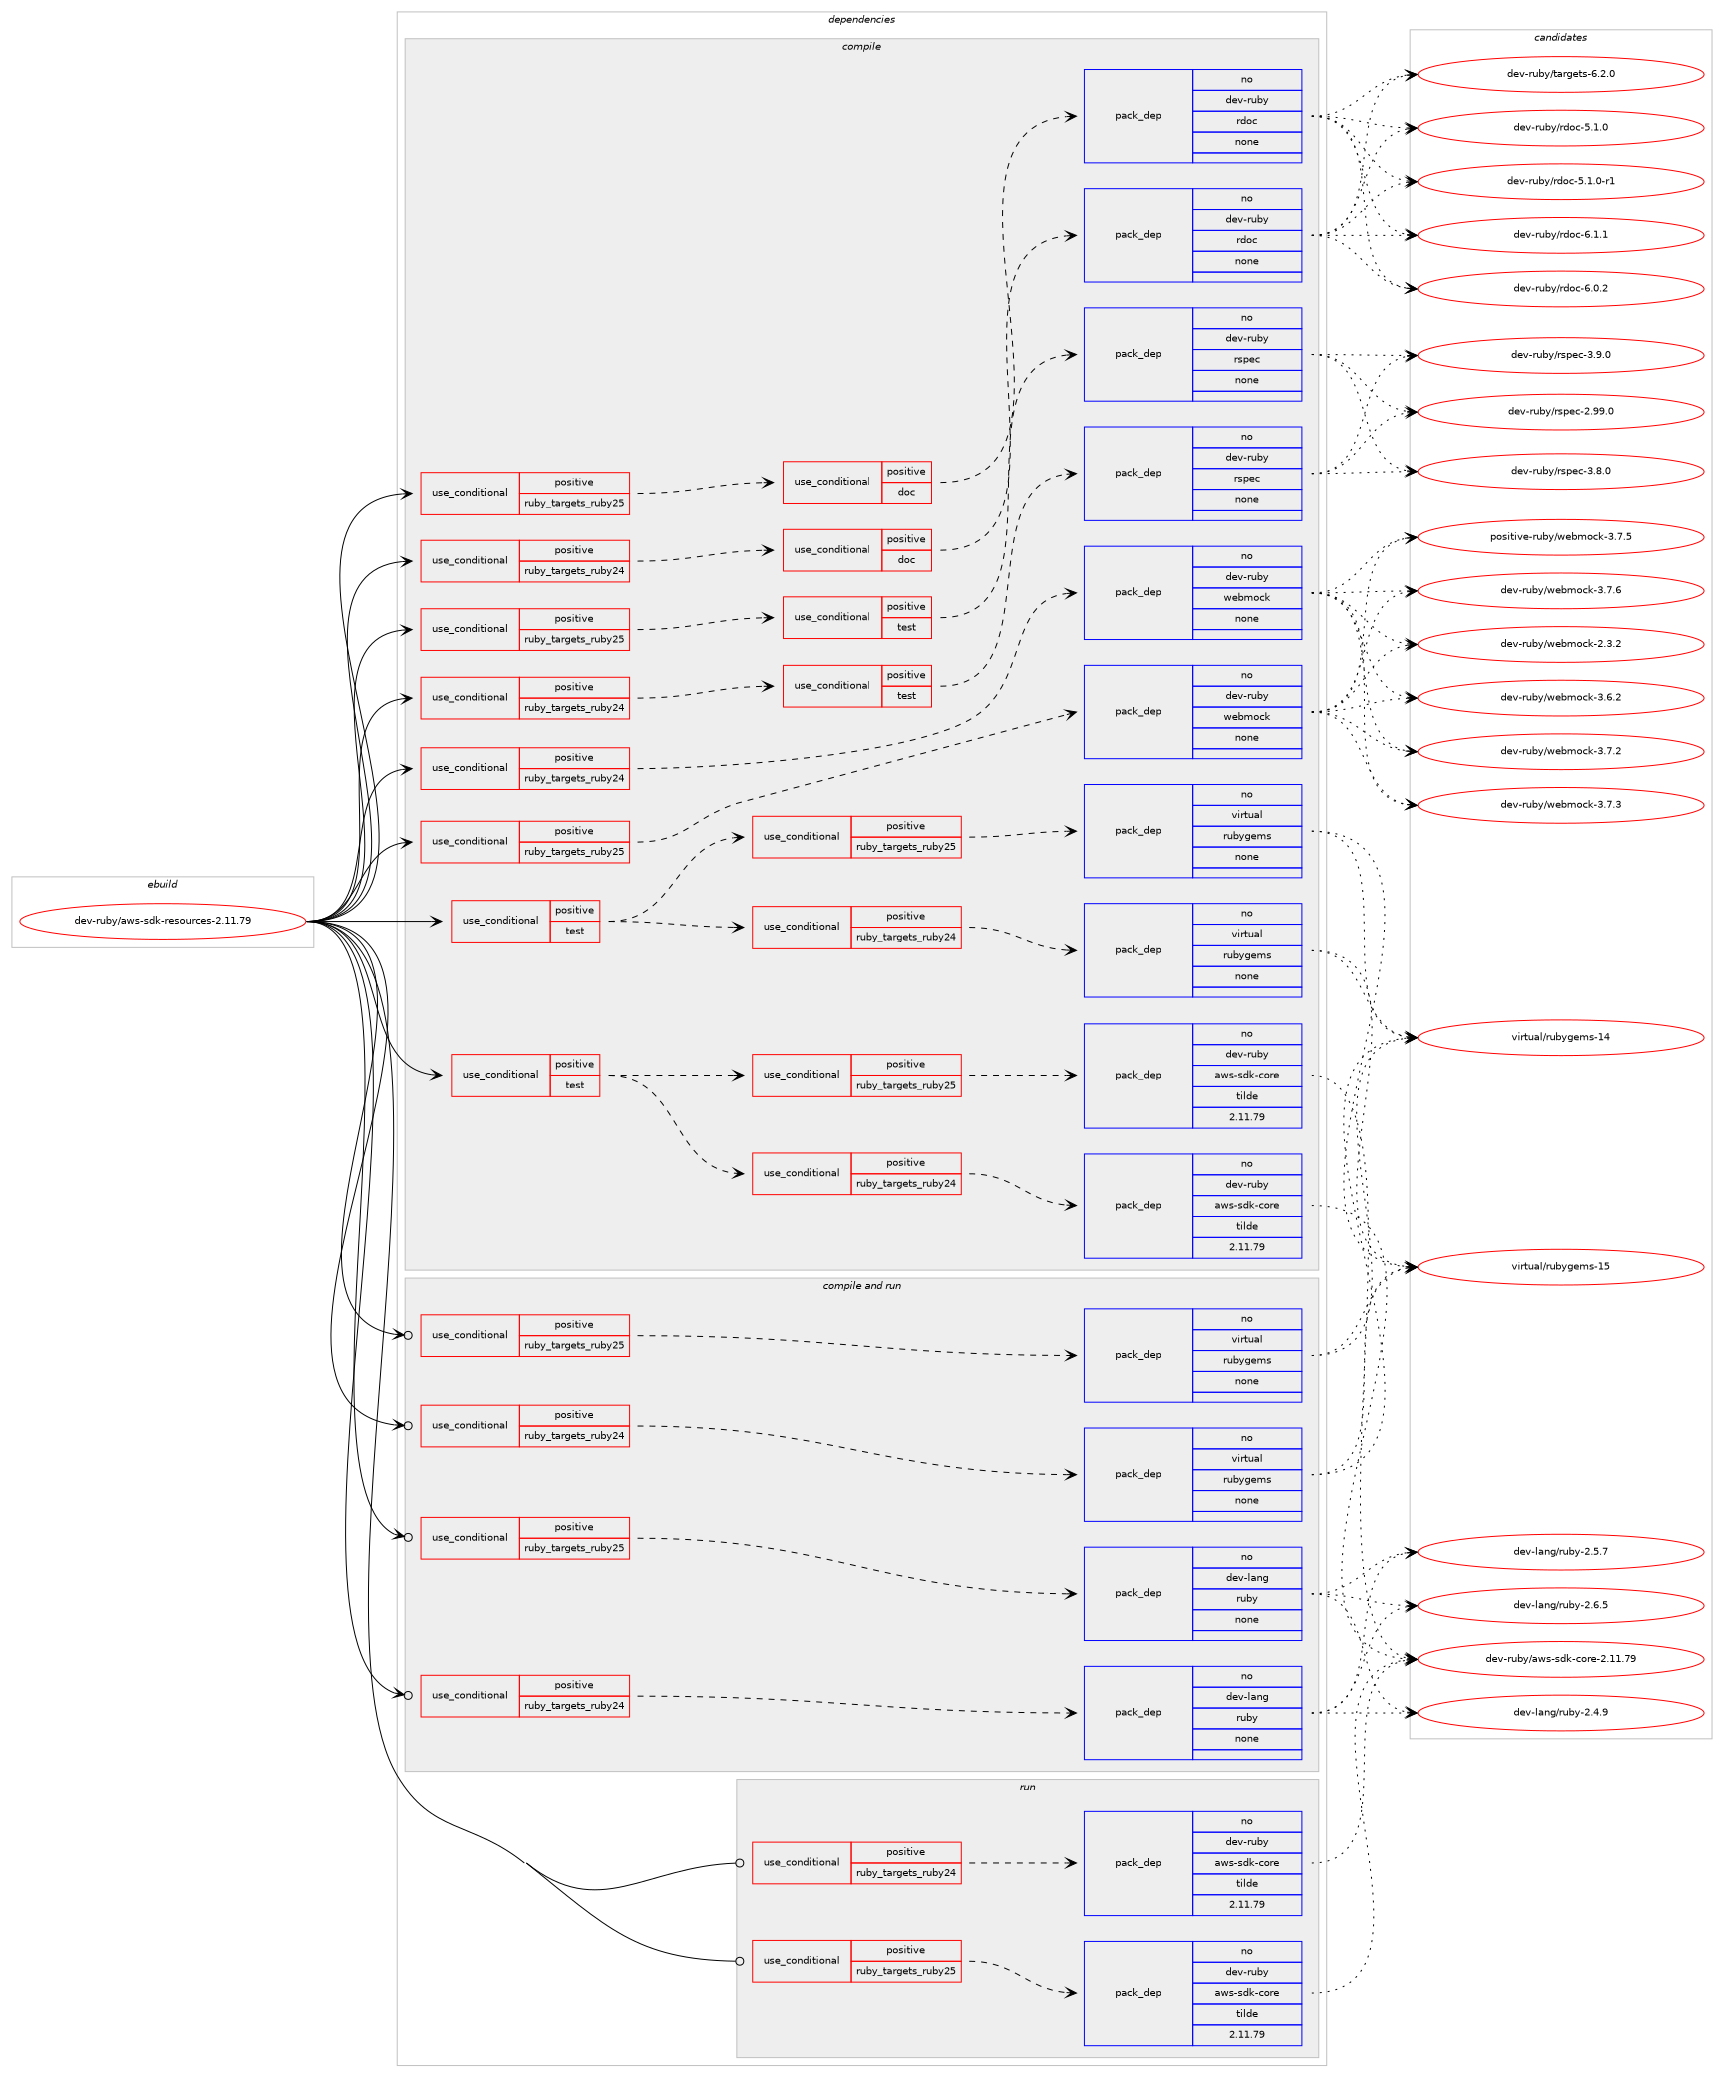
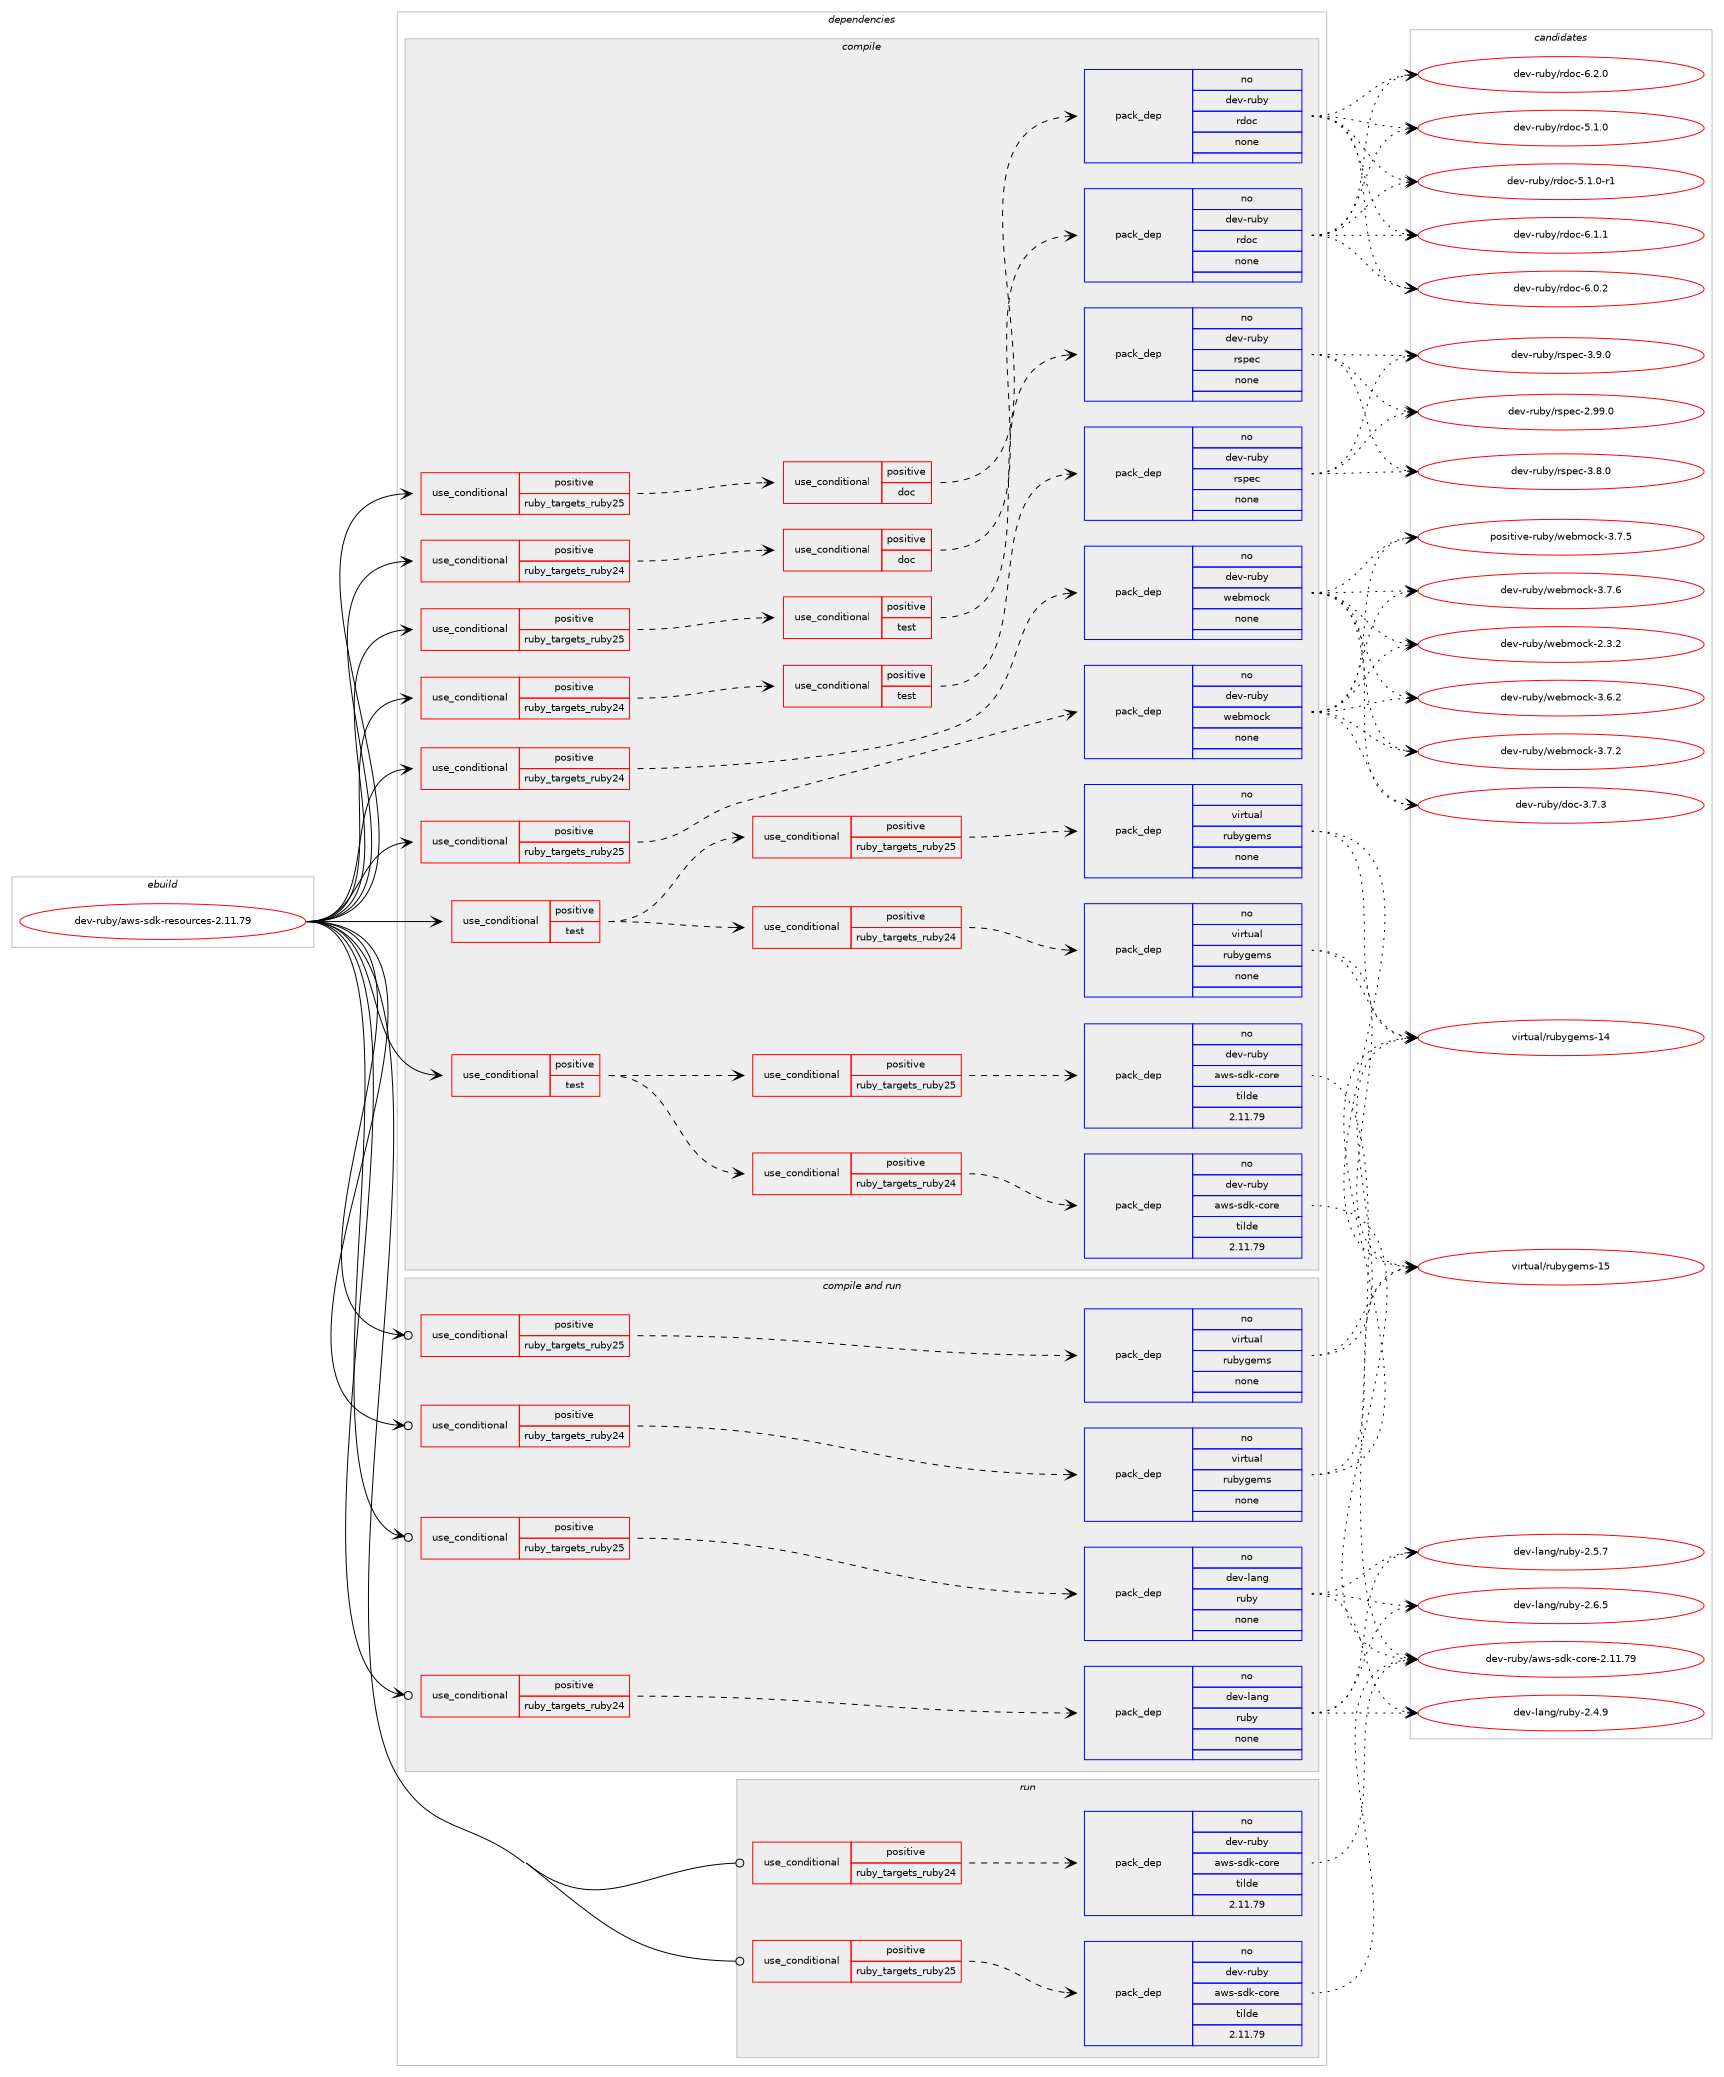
node "dev-ruby/targets-6.2.0": label "dev-ruby/targets-6.2.0" -> "dev-ruby/rdoc-6.2.0"
node "dev-ruby/webmock-3.7.3": label "dev-ruby/webmock-3.7.3" -> "dev-ruby/doc-3.7.3"
